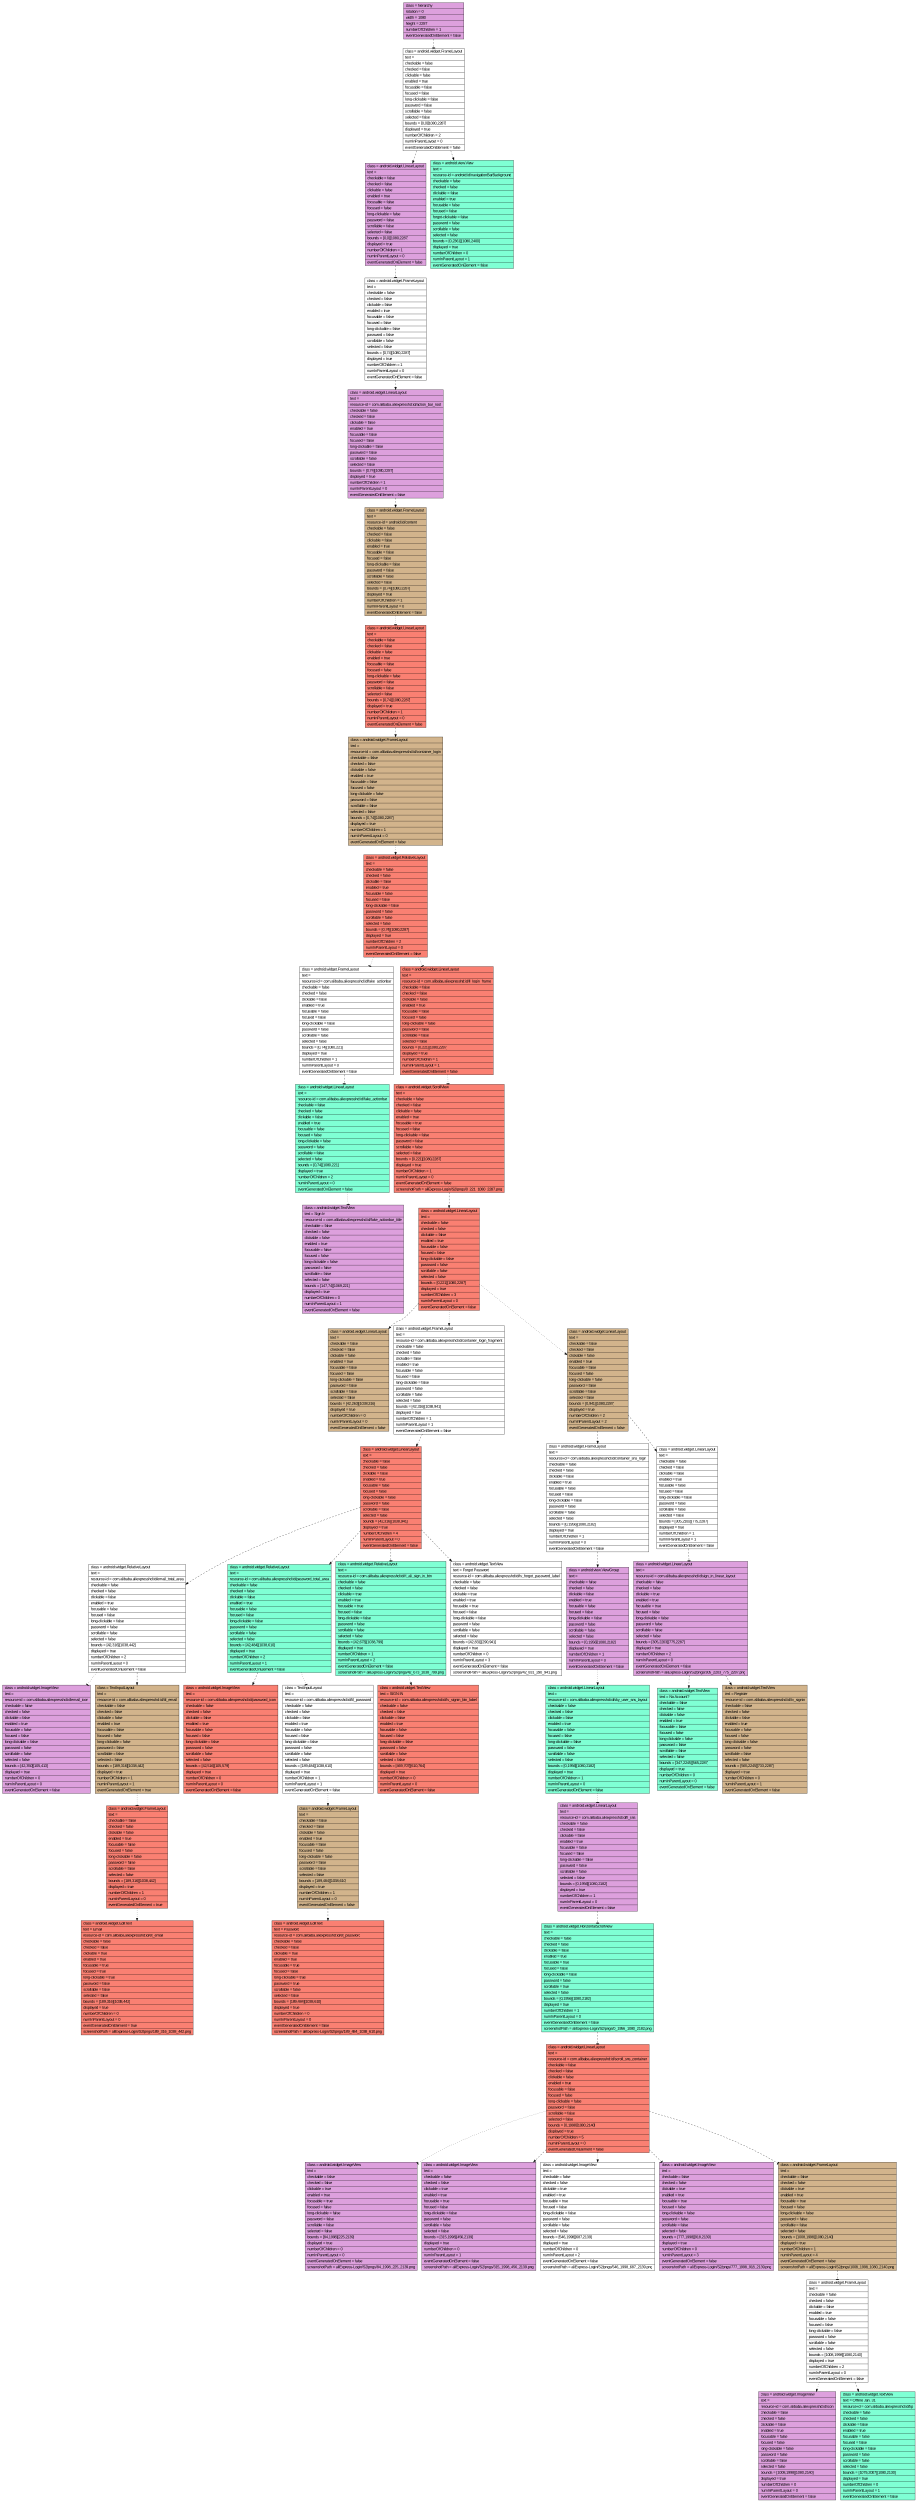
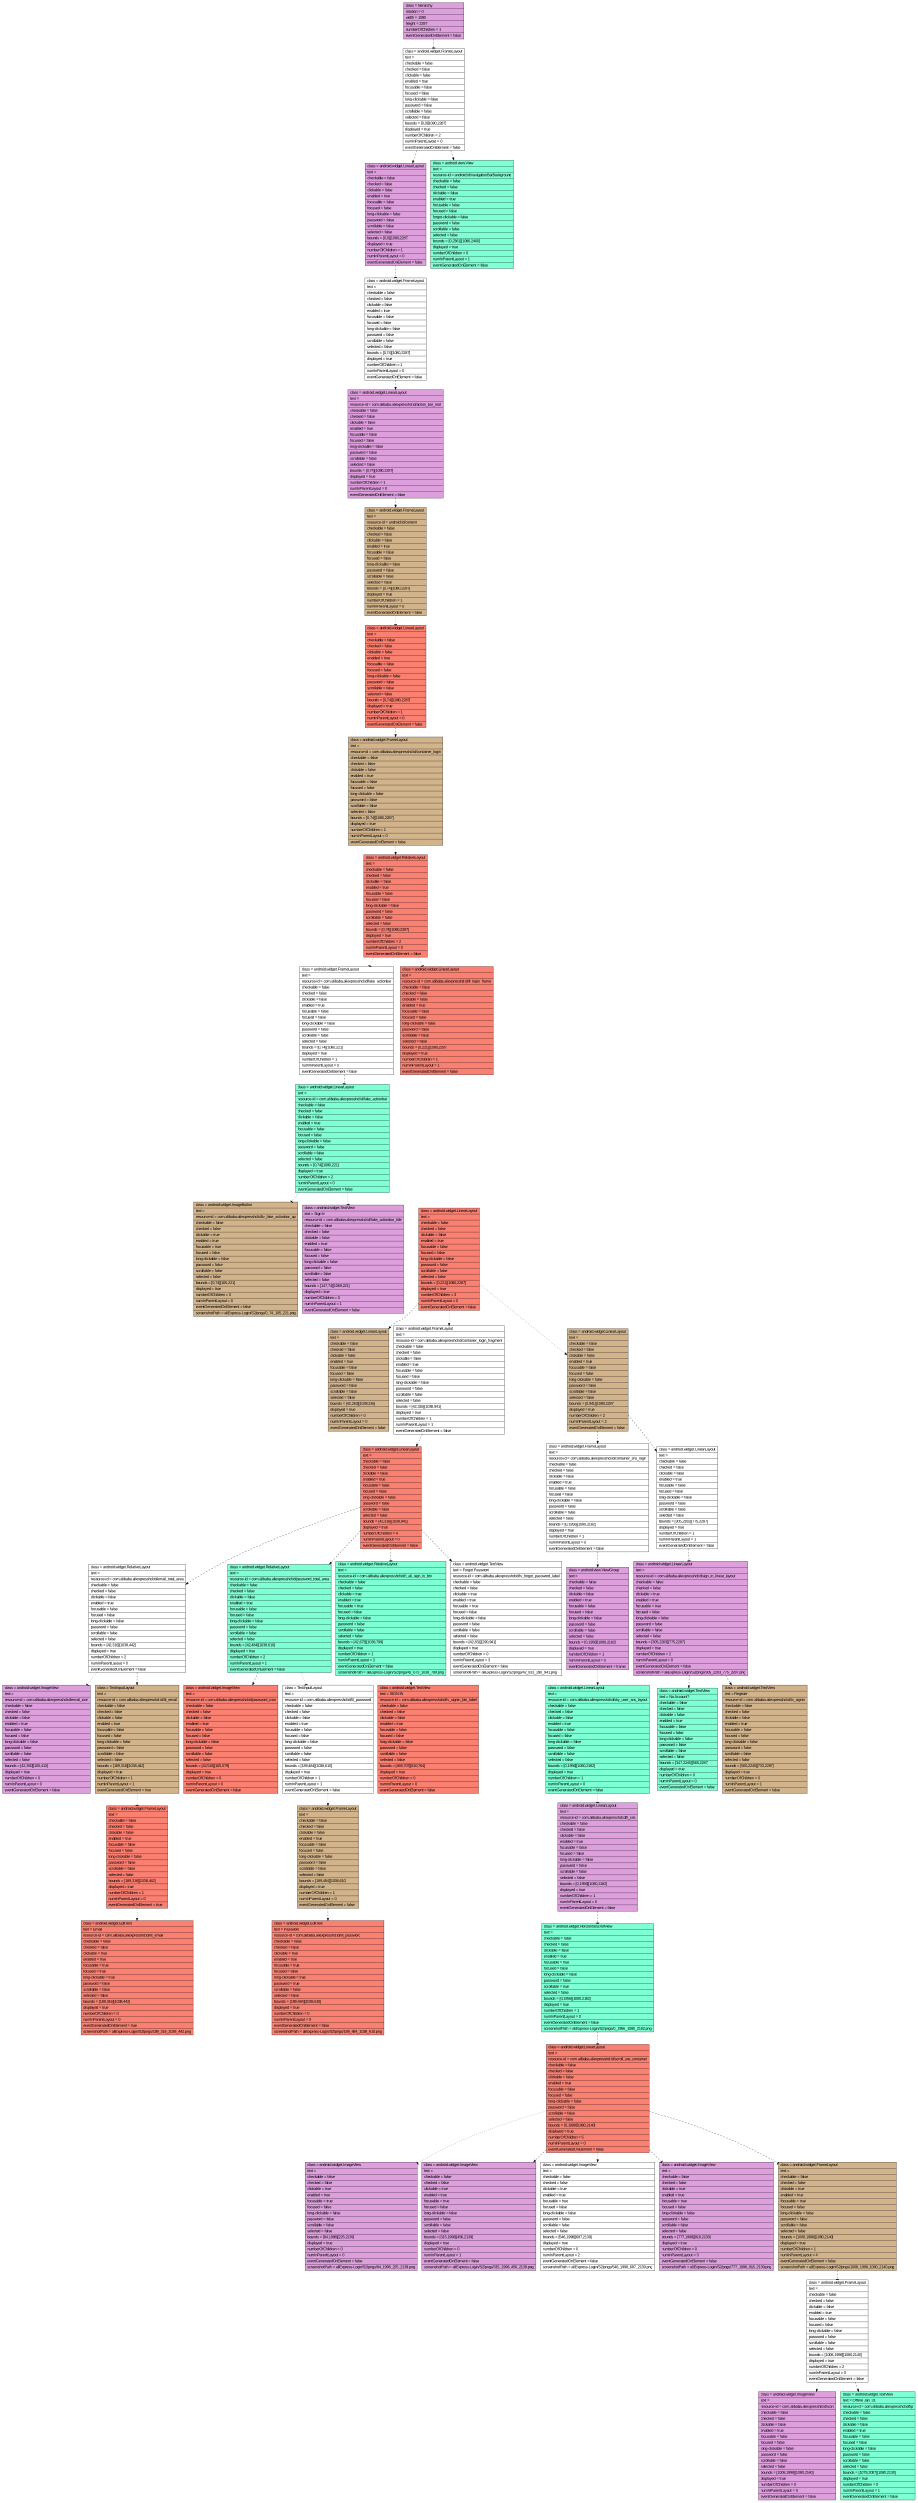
node "class = android.widget.ScrollView": removed
node "class = android.widget.ImageButton": added
node "class = android.view.ViewGroup": text "eventGeneratedOnElement = false" -> "eventGeneratedOnElement = frame"
